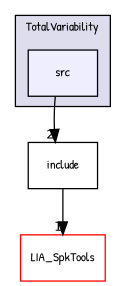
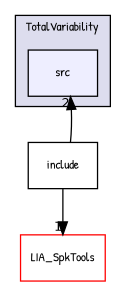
edge "src" -> "include": reversed
